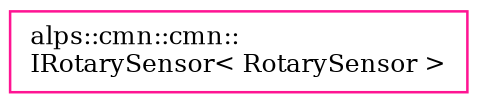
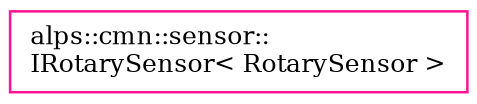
node "alps::cmn::cmn:: IRotarySensor< RotarySensor >": label "alps::cmn::cmn:: IRotarySensor< RotarySensor >" -> "alps::cmn::sensor:: IRotarySensor< RotarySensor >"
